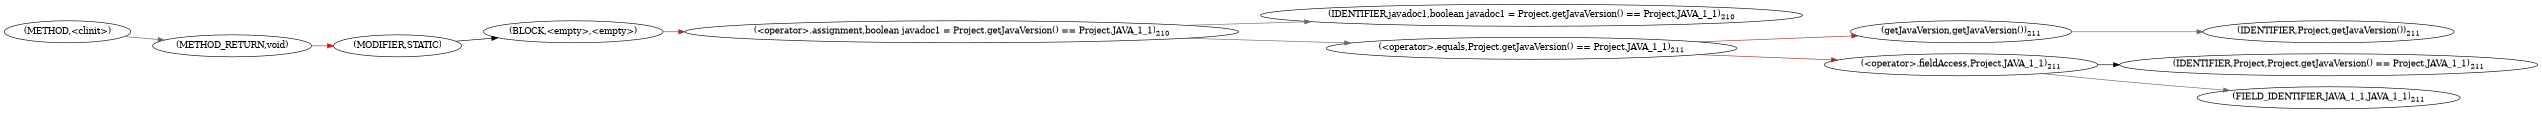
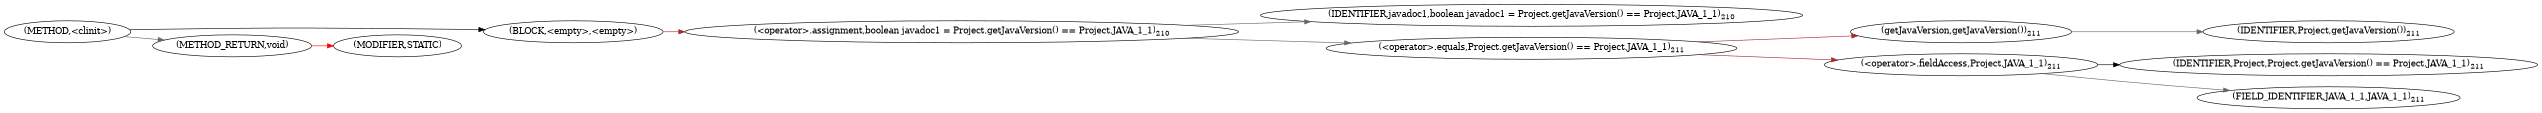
edge "(MODIFIER,STATIC)" -> "(BLOCK,<empty>,<empty>)": now "(METHOD,<clinit>)" -> "(BLOCK,<empty>,<empty>)"
